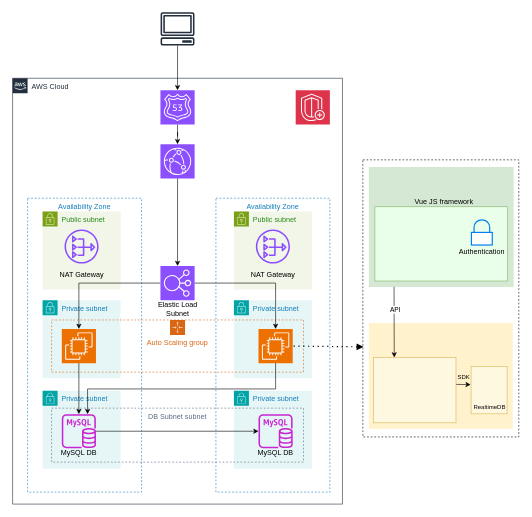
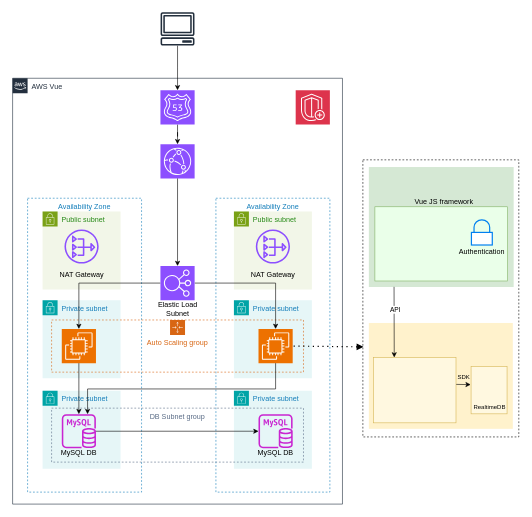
node "AWS Cloud": label "AWS Cloud" -> "AWS Vue"
node "DB Subnet subnet": label "DB Subnet subnet" -> "DB Subnet group"
